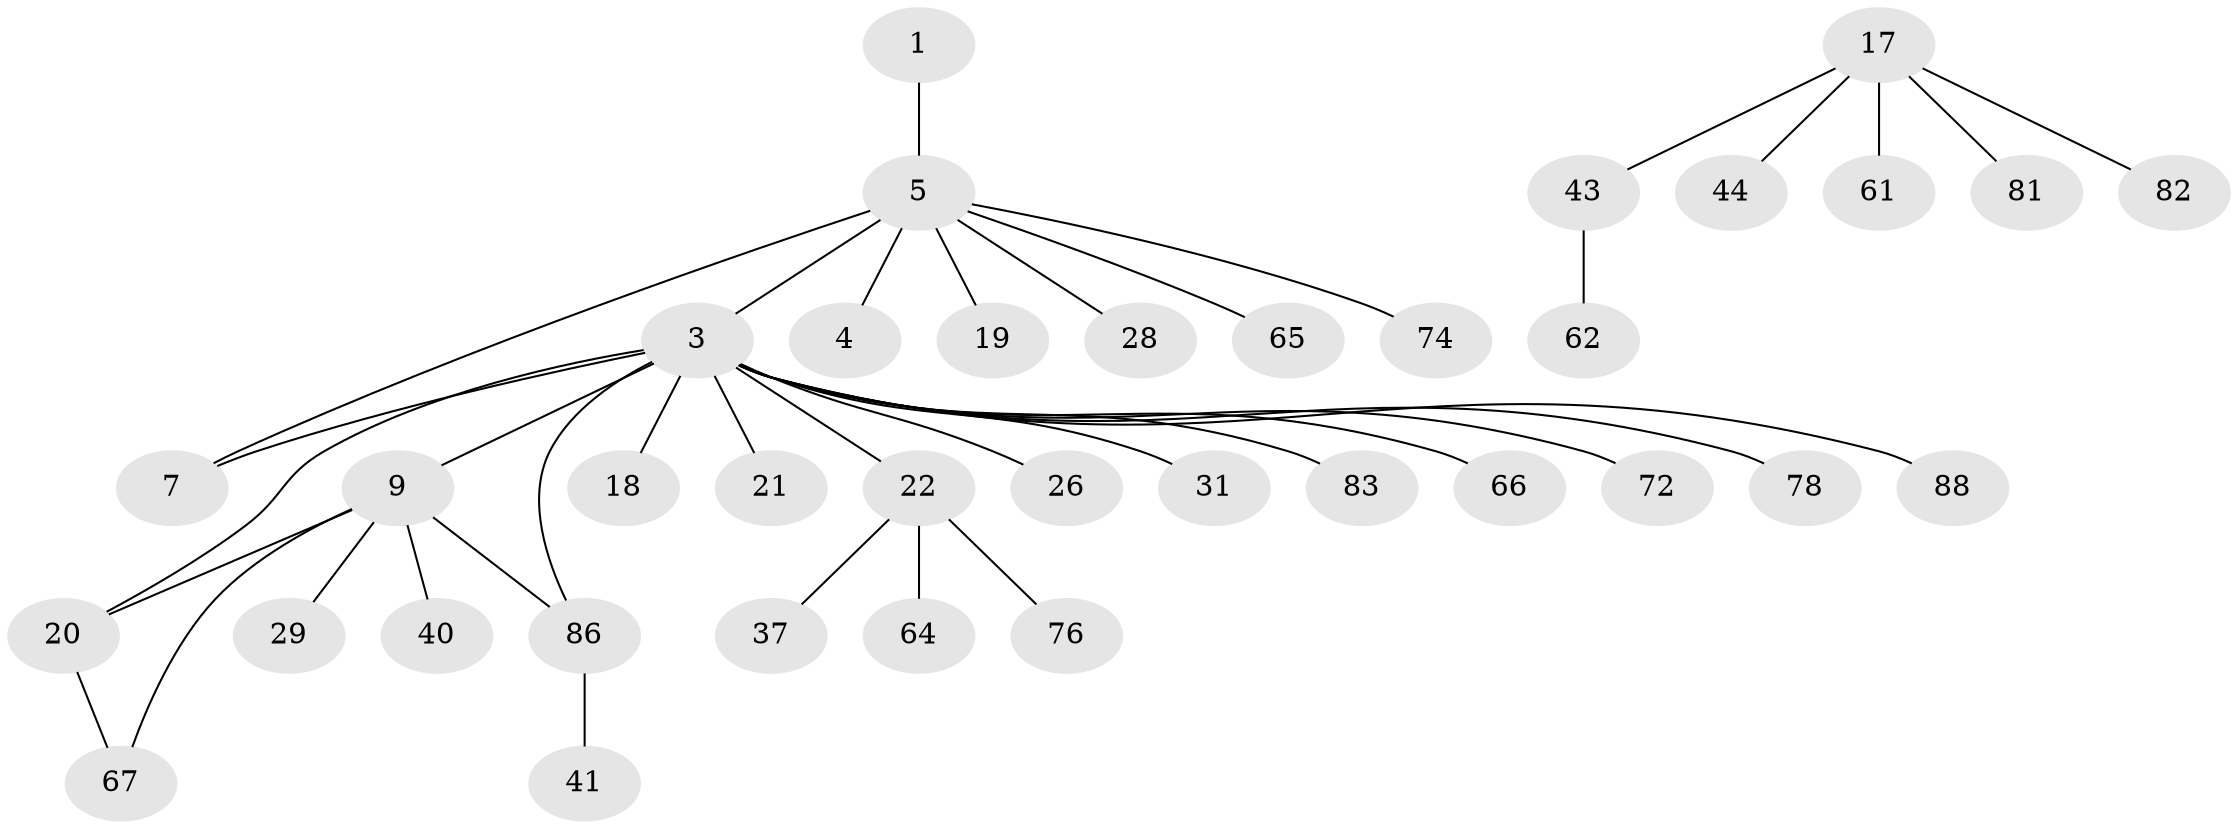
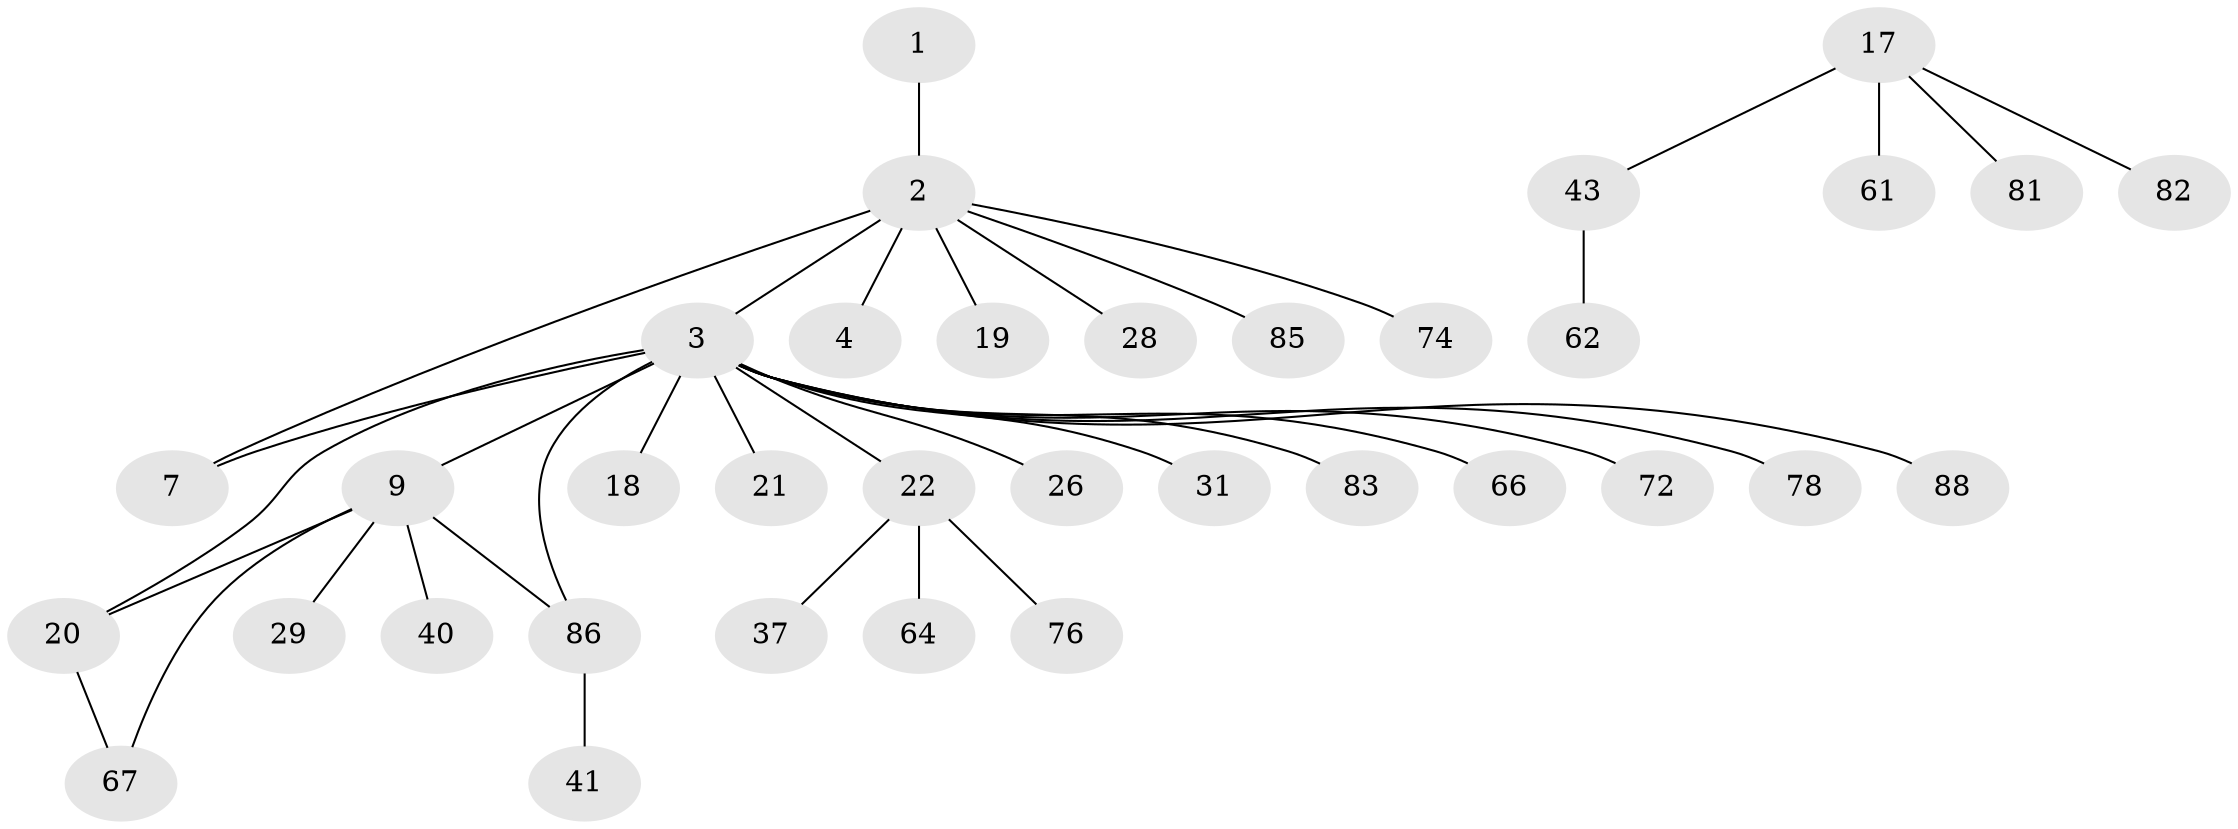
node "5": label "5" -> "2"
node "44": removed
node "65": label "65" -> "85"
